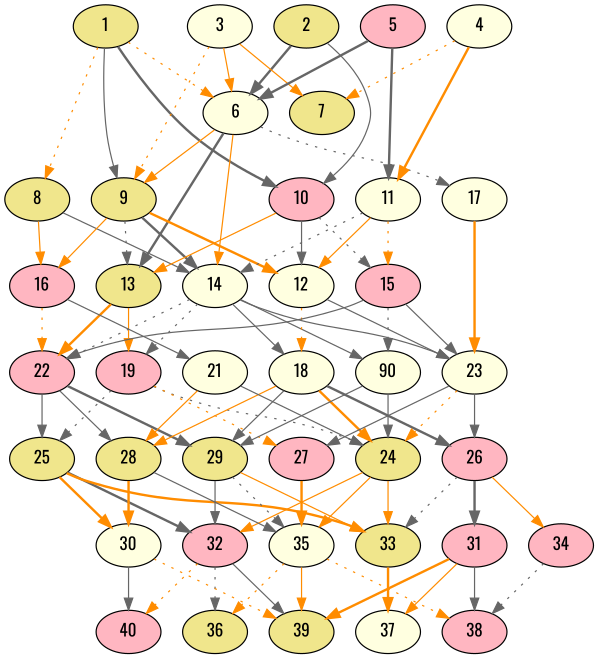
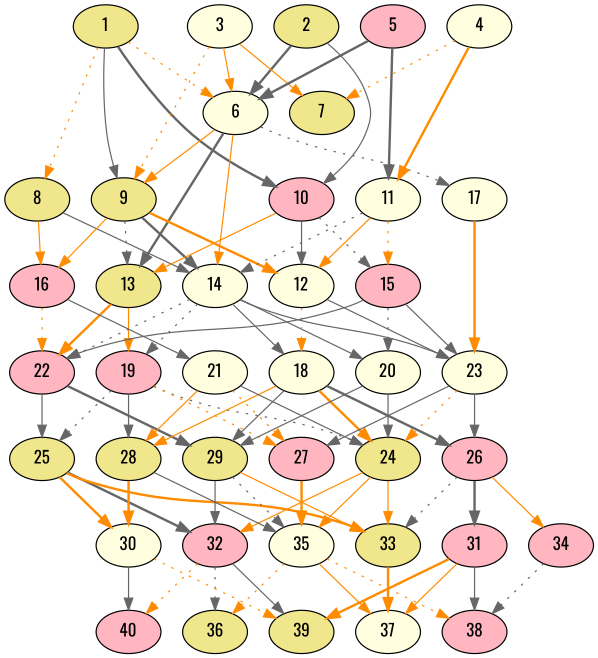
node "90": label "90" -> "20"
edge "22" -> "28": now "19" -> "28"
edge "21" -> "27": added
edge "35" -> "39": now "35" -> "37"
